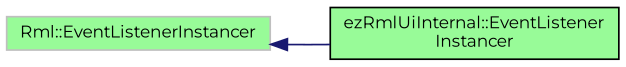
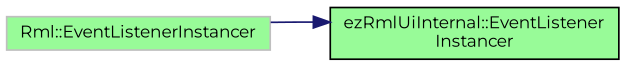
edge "ezRmlUiInternal::EventListener Instancer" -> "Rml::EventListenerInstancer": reversed
